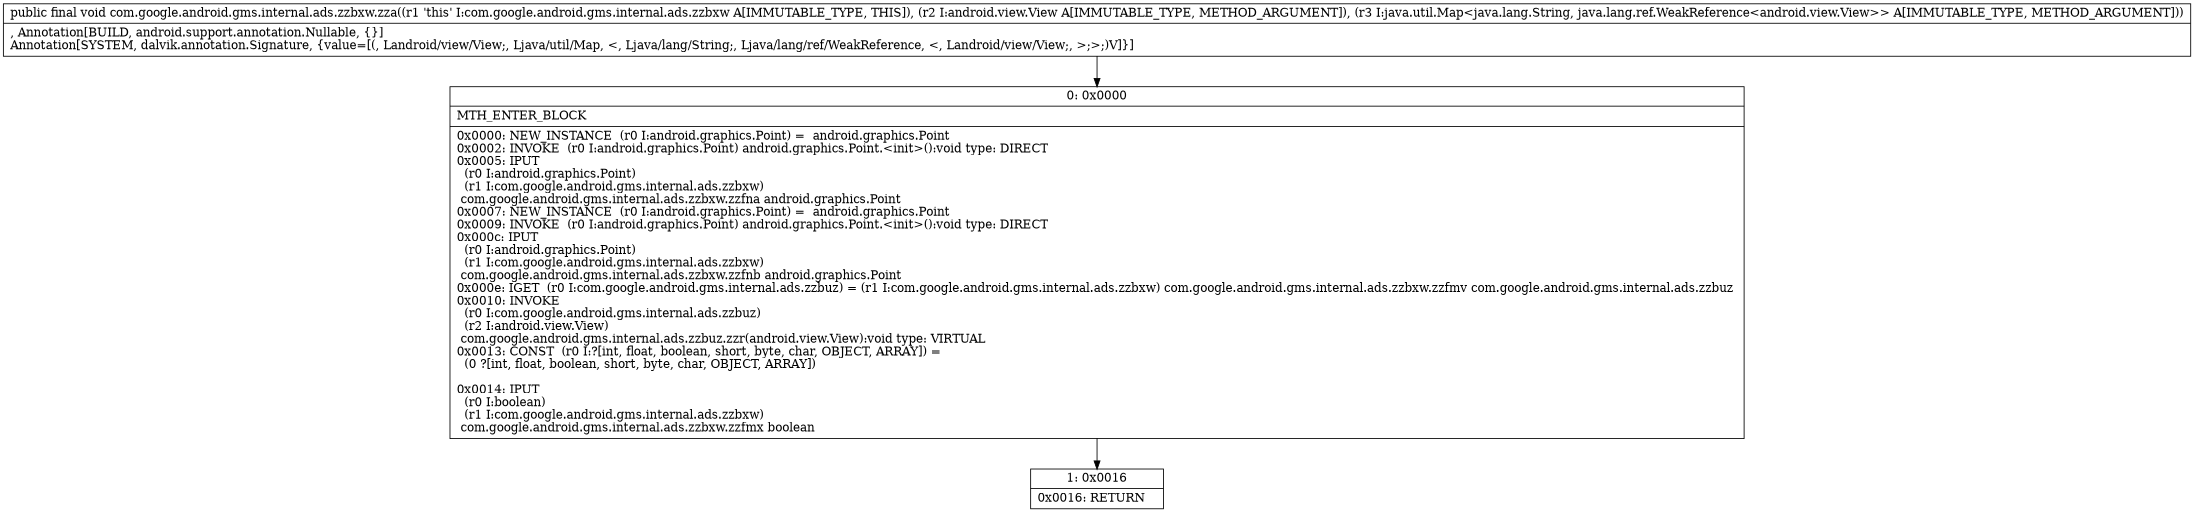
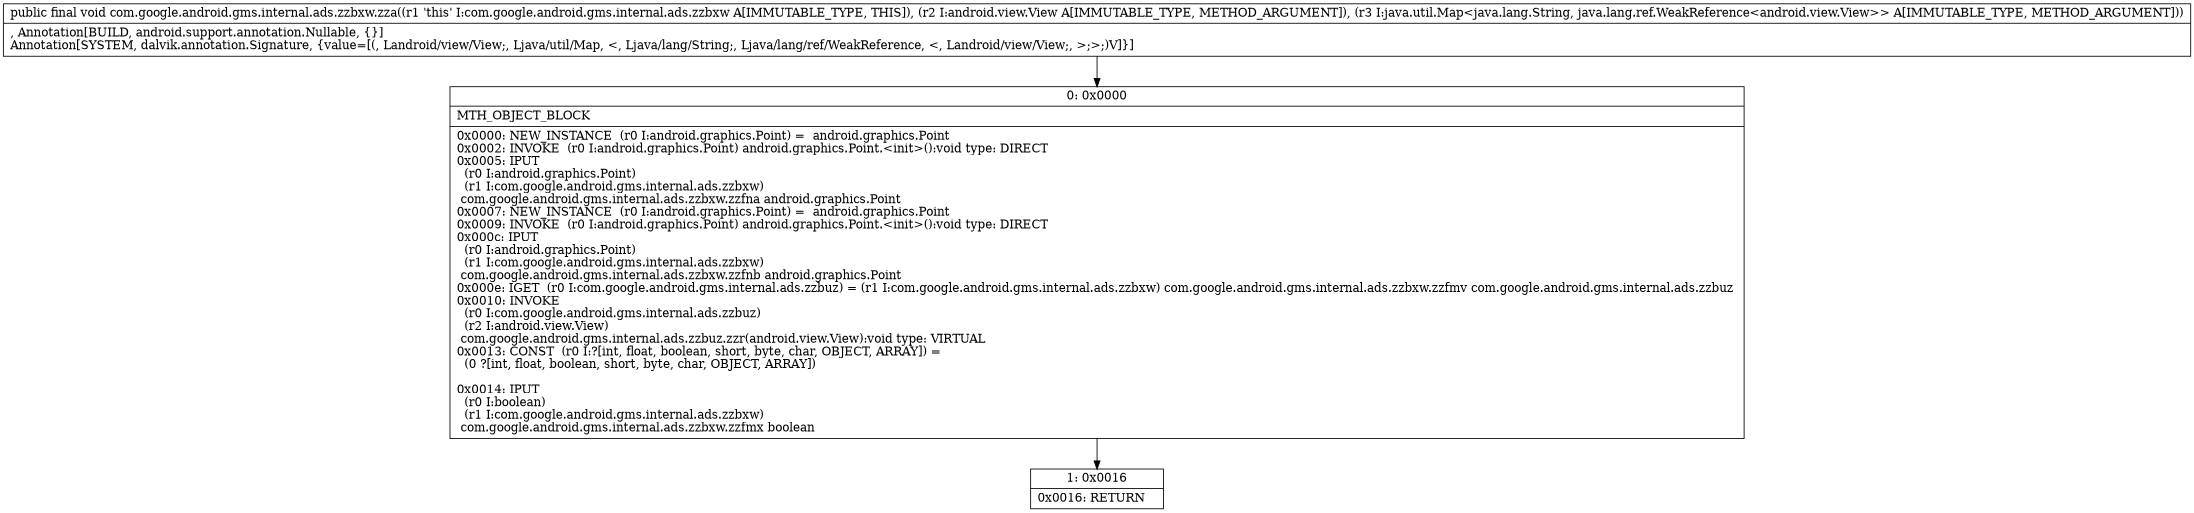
node "0: 0x0000": text "MTH_ENTER_BLOCK" -> "MTH_OBJECT_BLOCK"
